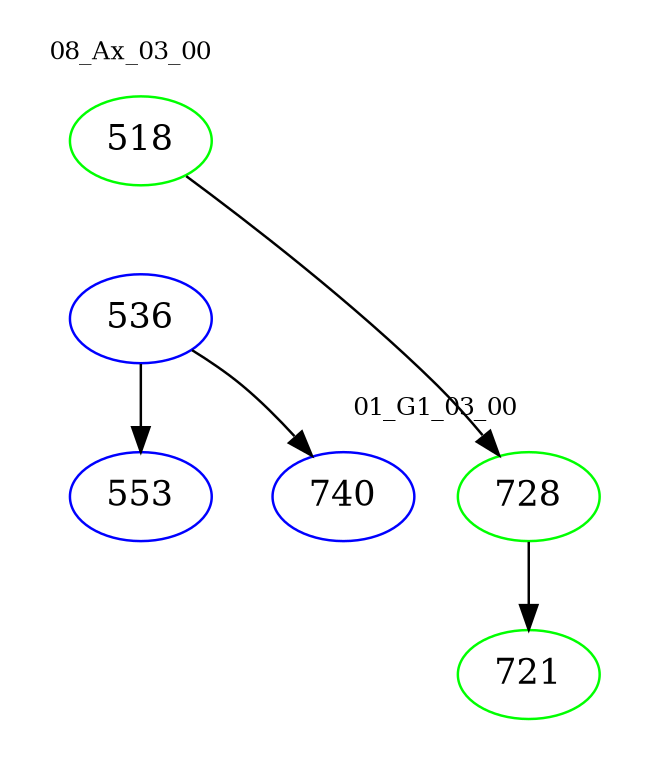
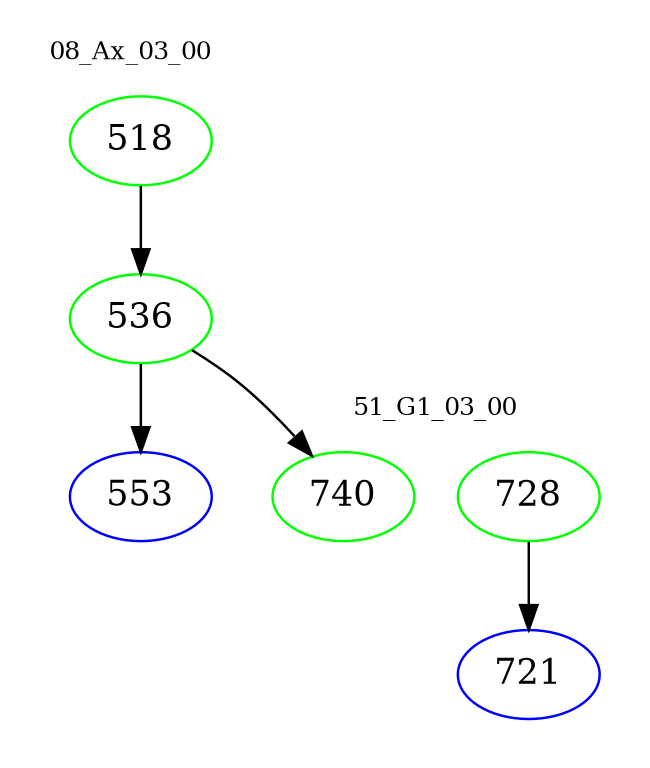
edge "518" -> "728": now "518" -> "536"
node "536": color blue -> green
cluster "01_G1_03_00": label "01_G1_03_00" -> "51_G1_03_00"
node "740": color blue -> green
node "721": color green -> blue
